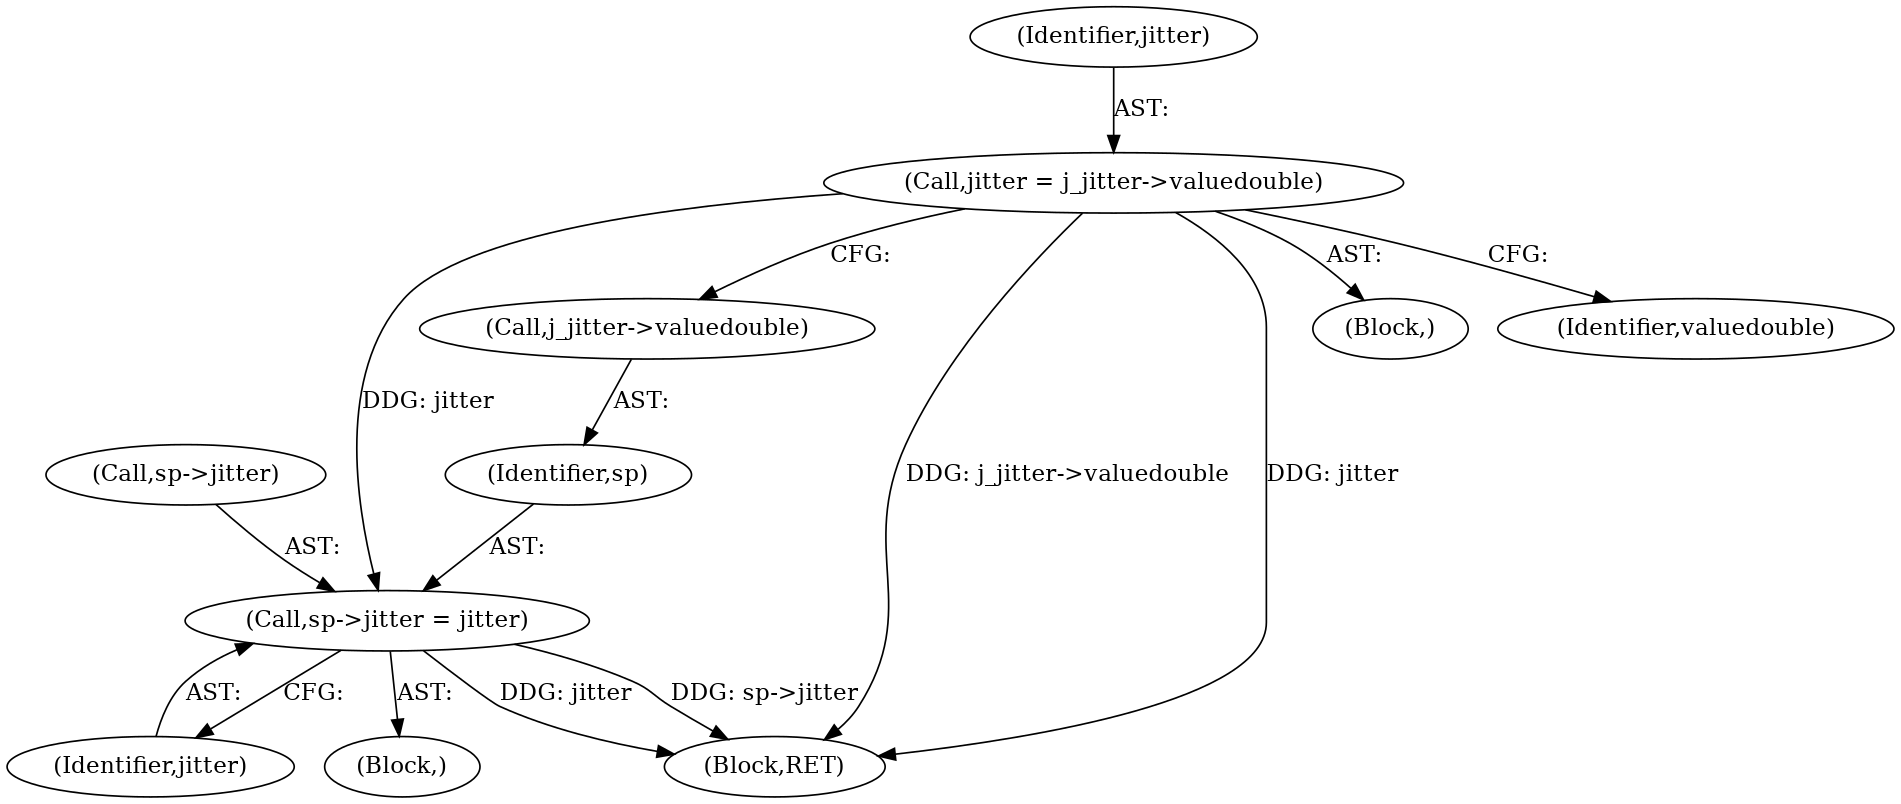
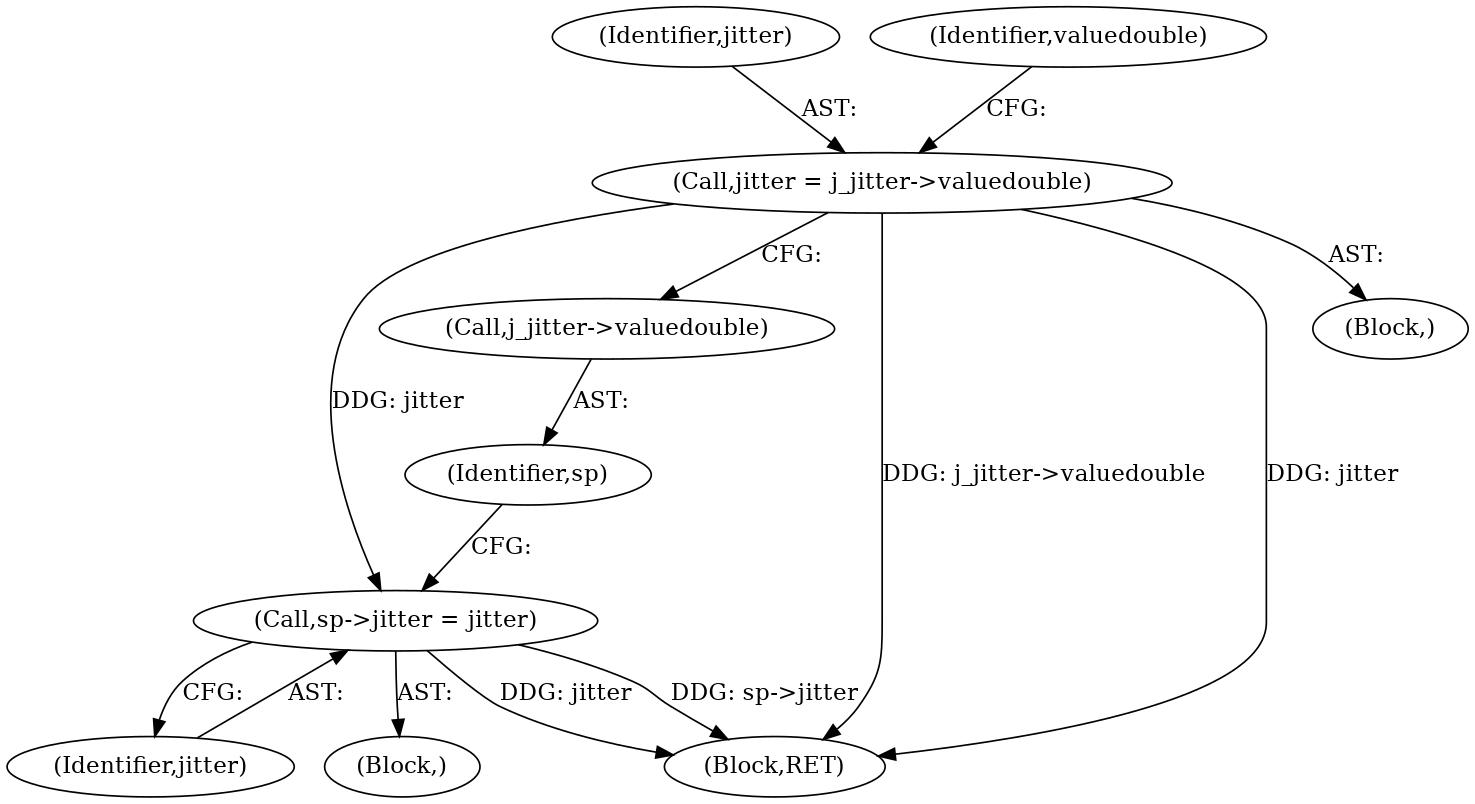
edge "(Call,jitter = j_jitter->valuedouble)" -> "(Identifier,valuedouble)": reversed
node "(Call,sp->jitter)": removed
edge "(Identifier,sp)" -> "(Call,sp->jitter = jitter)": label "AST: " -> "CFG: "
